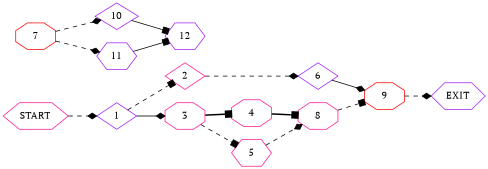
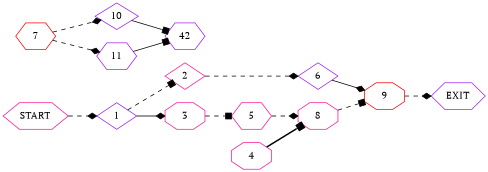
node "7": shape octagon -> hexagon
node "12": label "12" -> "42"
edge "3" -> "4": removed
